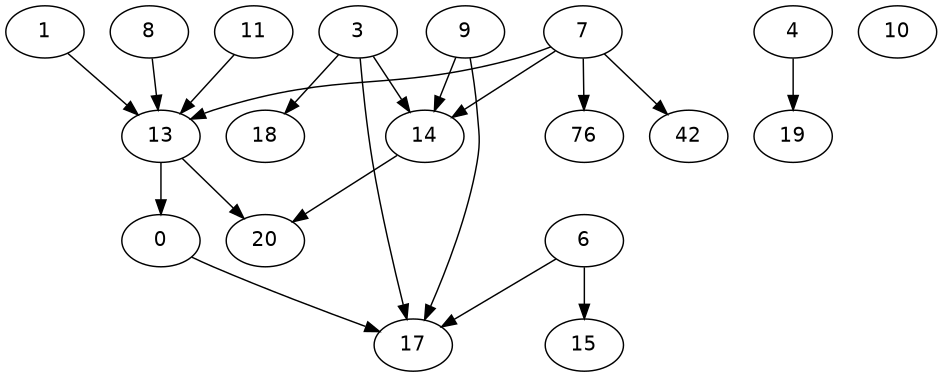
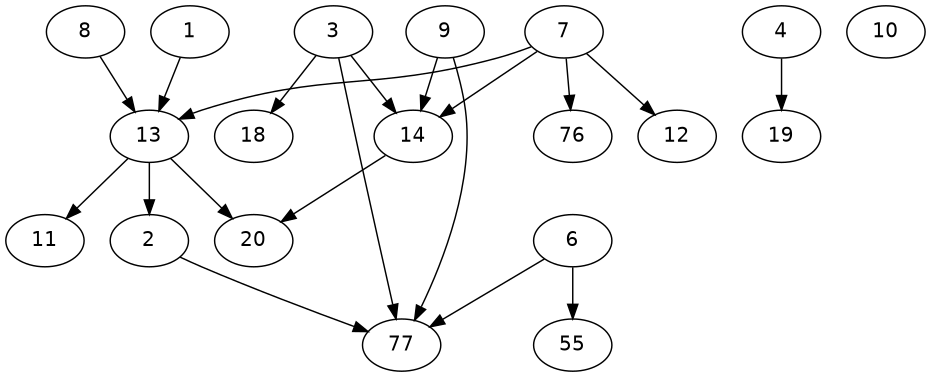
edge "11" -> "13": reversed
node "42": label "42" -> "12"
node "0": label "0" -> "2"
node "17": label "17" -> "77"
node "15": label "15" -> "55"
